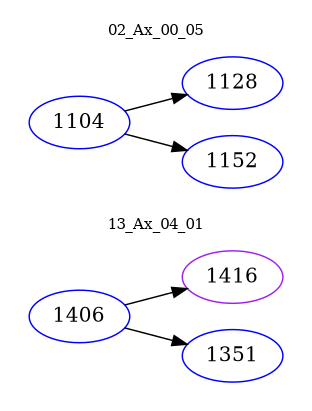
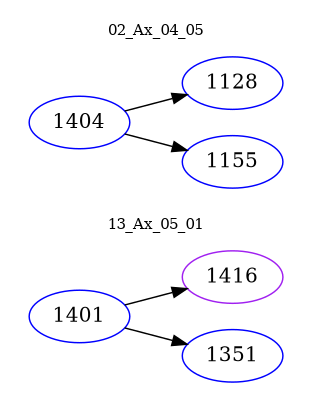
cluster "02_Ax_00_05": label "02_Ax_00_05" -> "02_Ax_04_05"
node "1104": label "1104" -> "1404"
node "1152": label "1152" -> "1155"
cluster "13_Ax_04_01": label "13_Ax_04_01" -> "13_Ax_05_01"
node "1406": label "1406" -> "1401"
